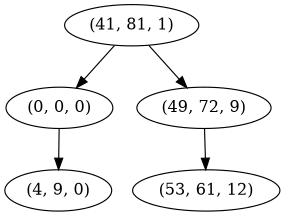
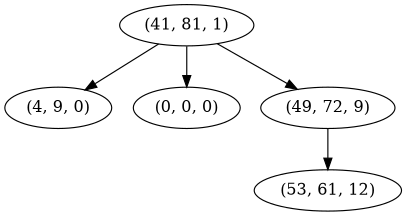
edge "(0, 0, 0)" -> "(4, 9, 0)": now "(41, 81, 1)" -> "(4, 9, 0)"
